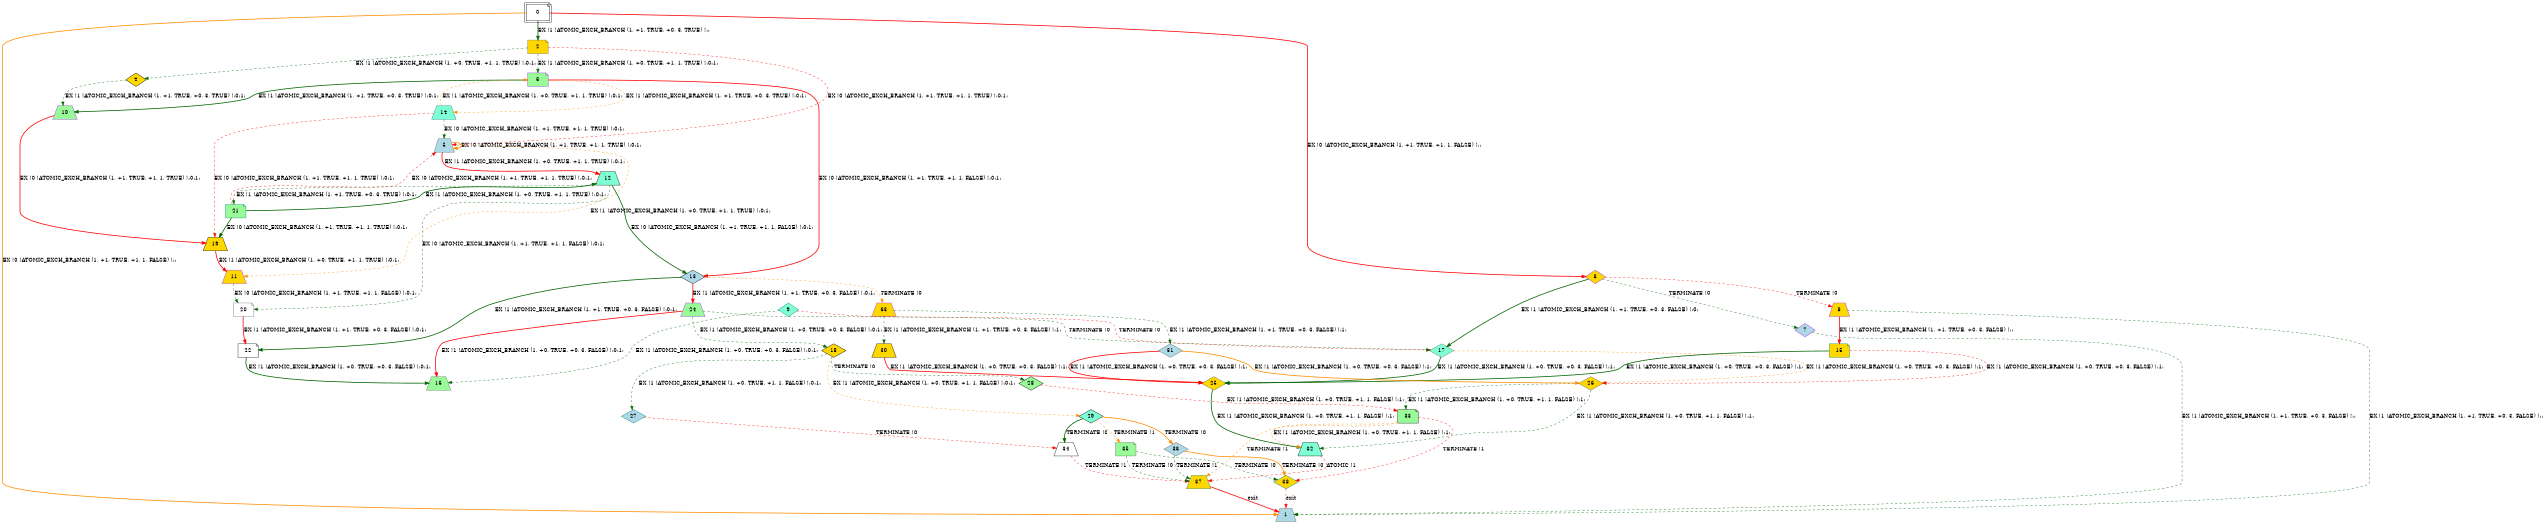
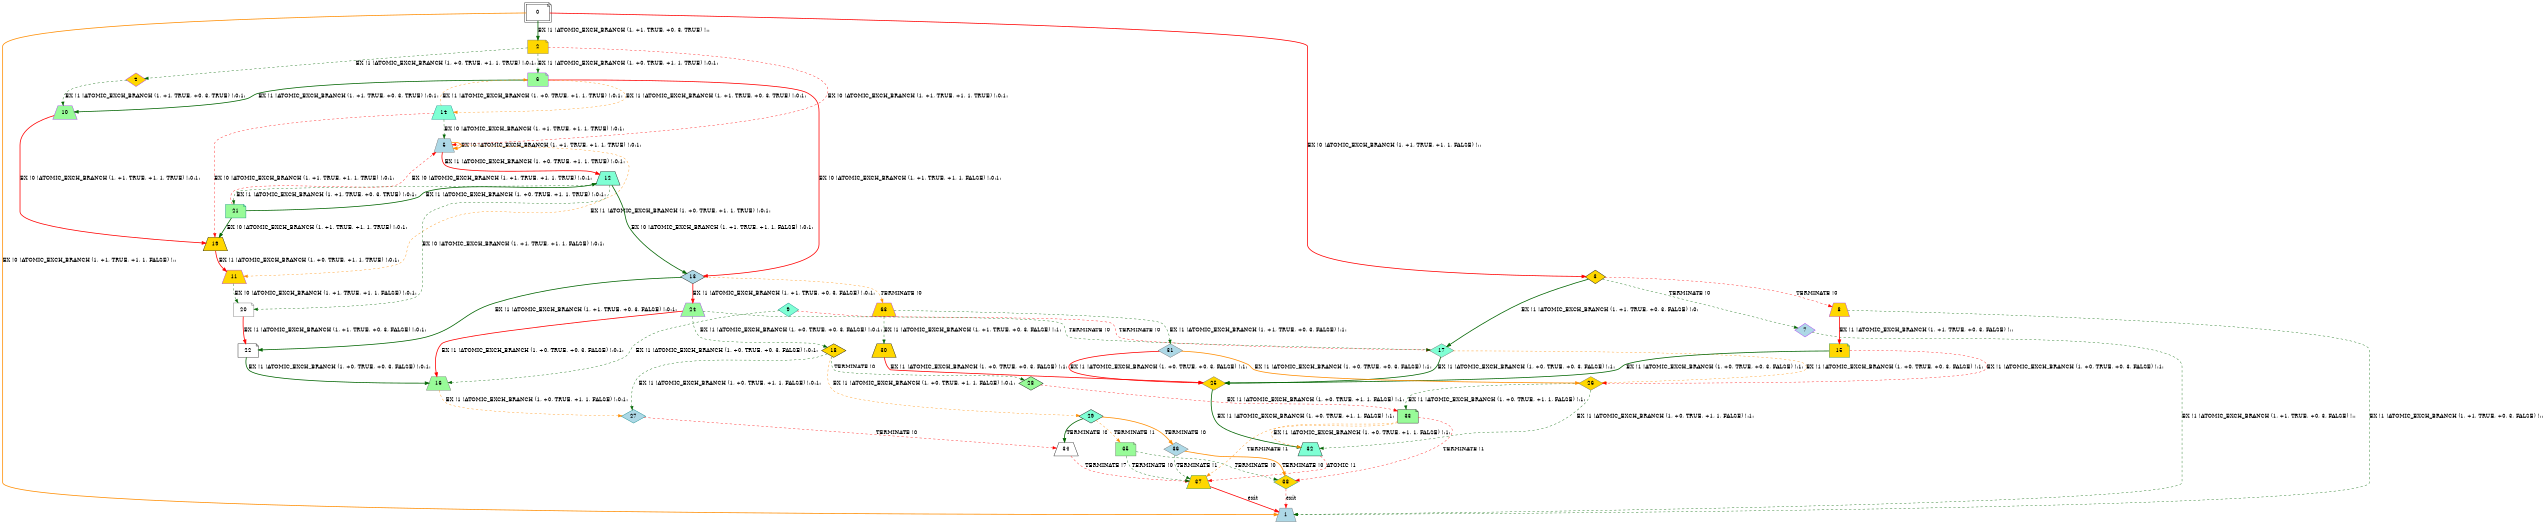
node "4": color black -> purple
node "3": color purple -> black
edge "16" -> "27": added, label "EX !1 !ATOMIC_EXCH_BRANCH (1, +0, TRUE, +1, 1, FALSE) !:0:1:"
edge "34" -> "37": label "TERMINATE !1" -> "TERMINATE !7"
